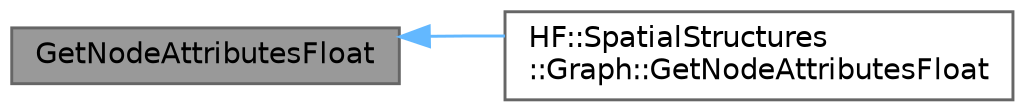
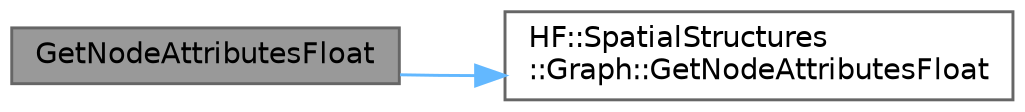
edge "HF::SpatialStructures ::Graph::GetNodeAttributesFloat" -> "GetNodeAttributesFloat": reversed
